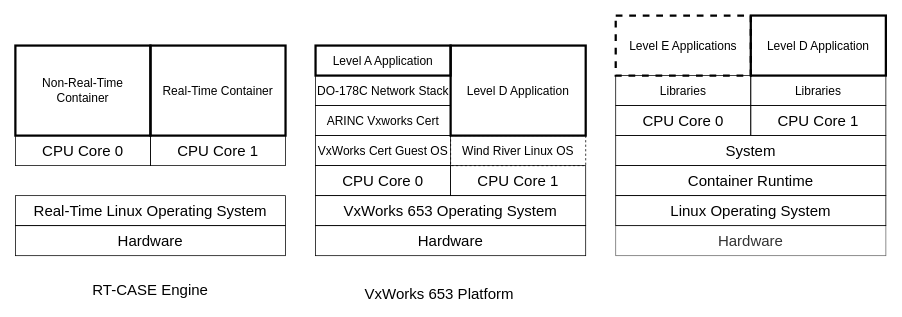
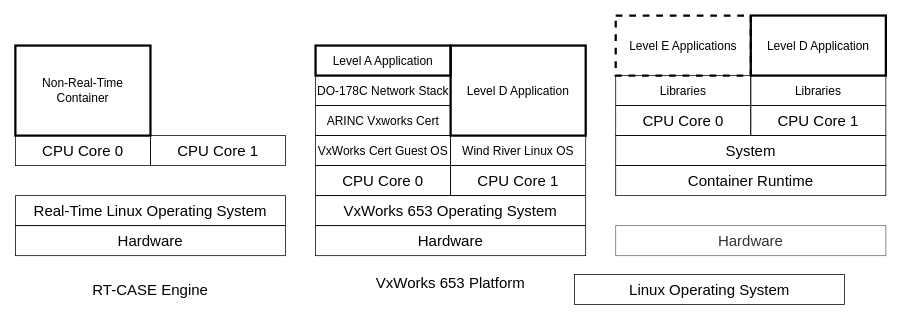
node "Real-Time Container": removed
node "Wind River Linux OS": style dashed -> solid
node "Linux Operating System": moved (750, 210) -> (709, 289)
node "VxWorks 653 Platform": moved (439, 293) -> (450, 282)
